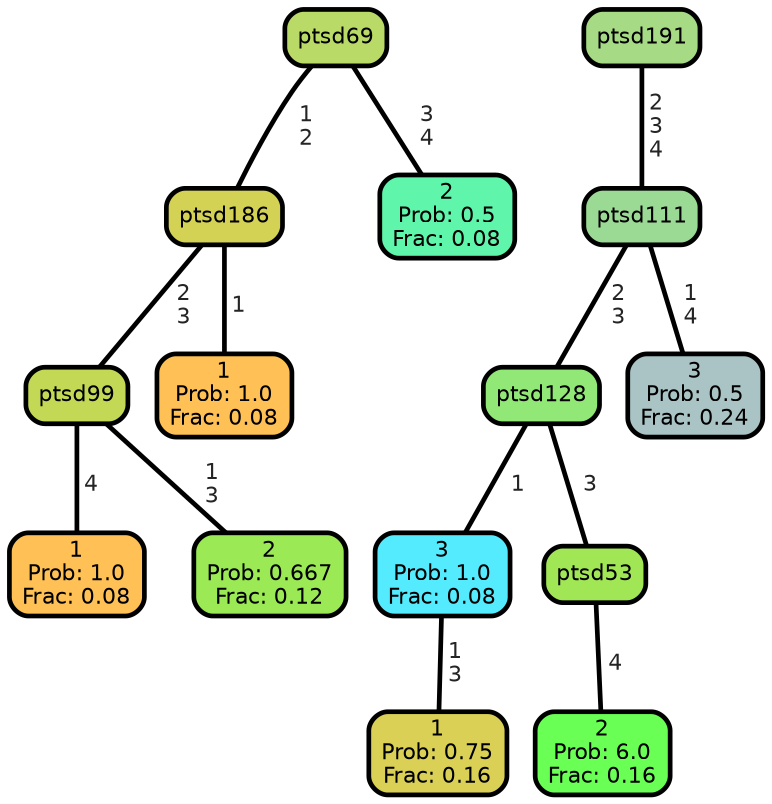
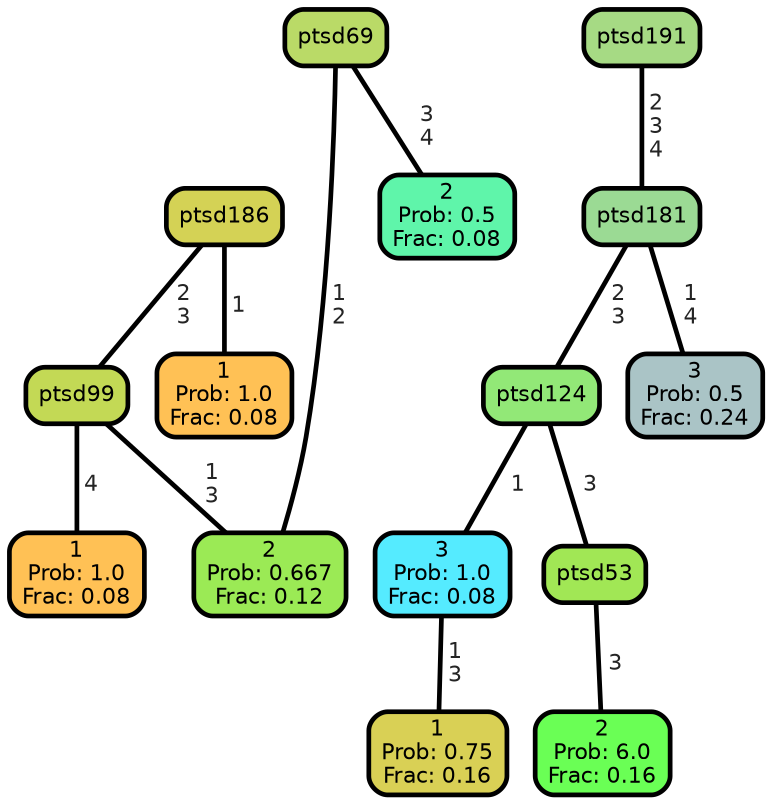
edge "ptsd69" -- "ptsd186": now "ptsd69" -- "2 Prob: 0.667 Frac: 0.12"
node "ptsd111": label "ptsd111" -> "ptsd181"
node "ptsd128": label "ptsd128" -> "ptsd124"
edge "ptsd53" -- "2 Prob: 6.0 Frac: 0.16": label " 4" -> " 3"
